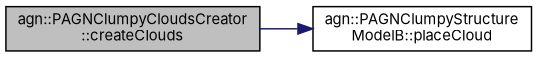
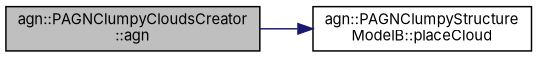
node "agn::PAGNClumpyCloudsCreator ::createClouds": label "agn::PAGNClumpyCloudsCreator ::createClouds" -> "agn::PAGNClumpyCloudsCreator ::agn"
